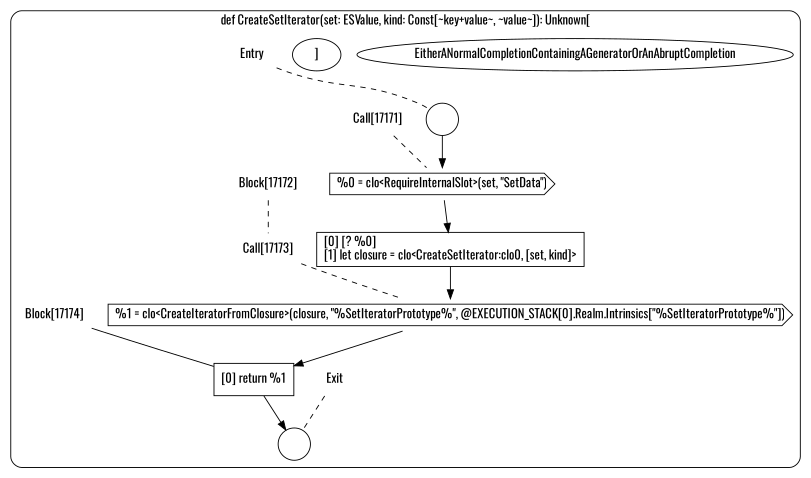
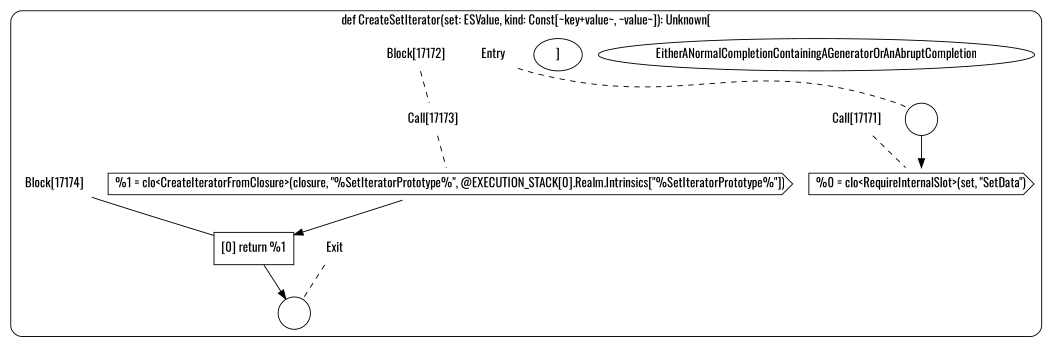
node "[0] [? %0]": removed
